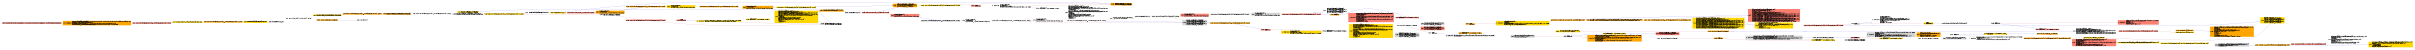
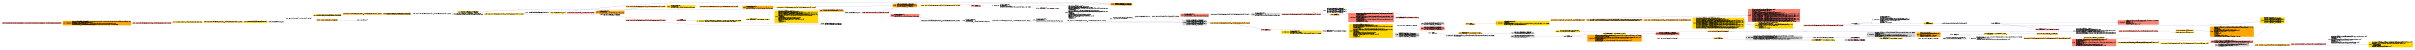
node "97: 0x0203": added
node "59: 0x010a": added
